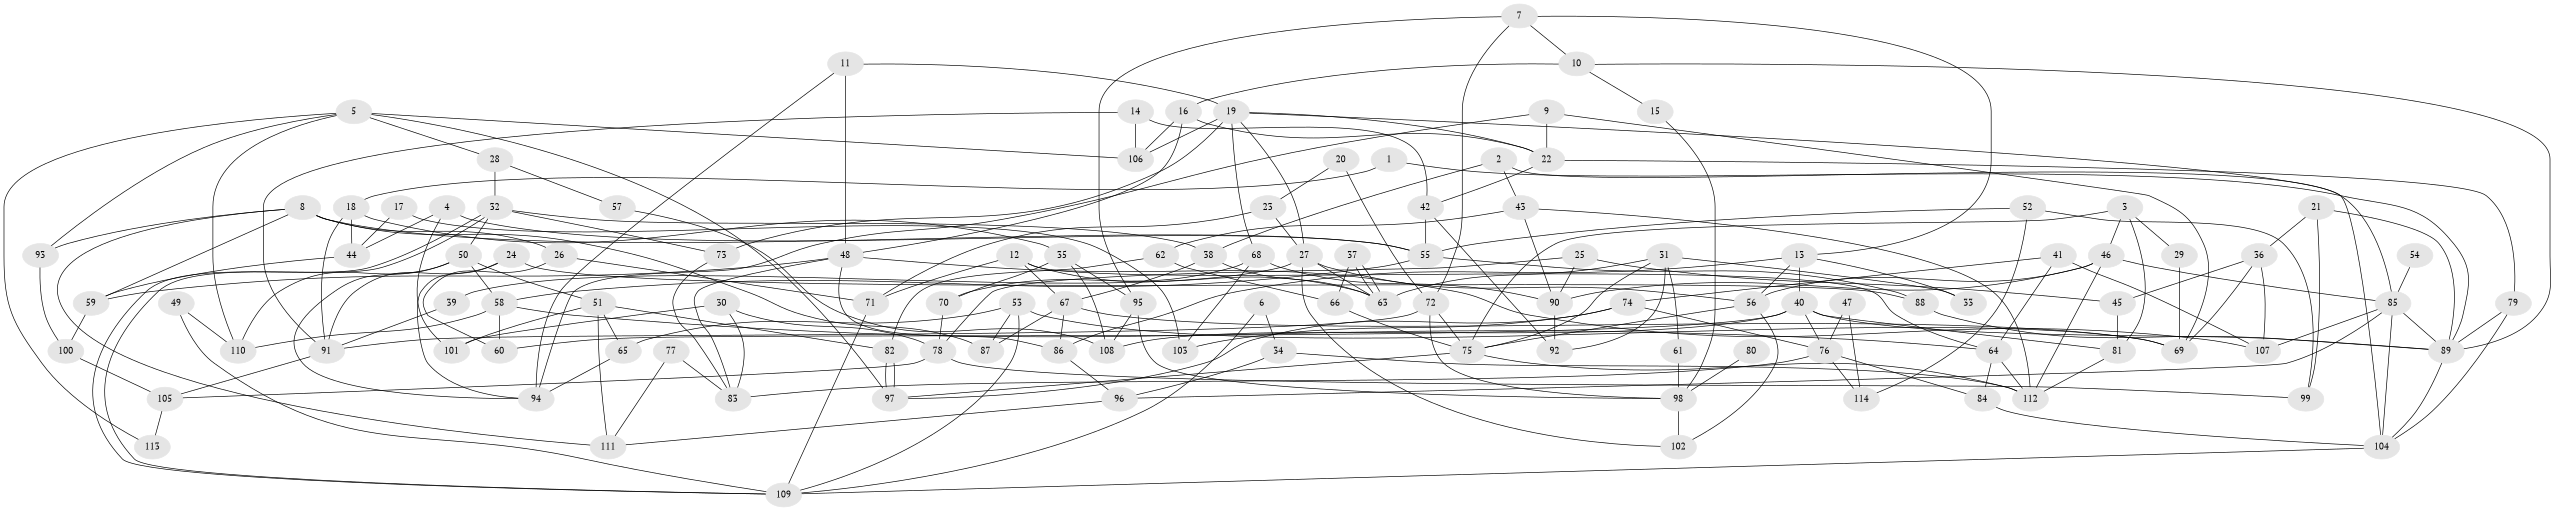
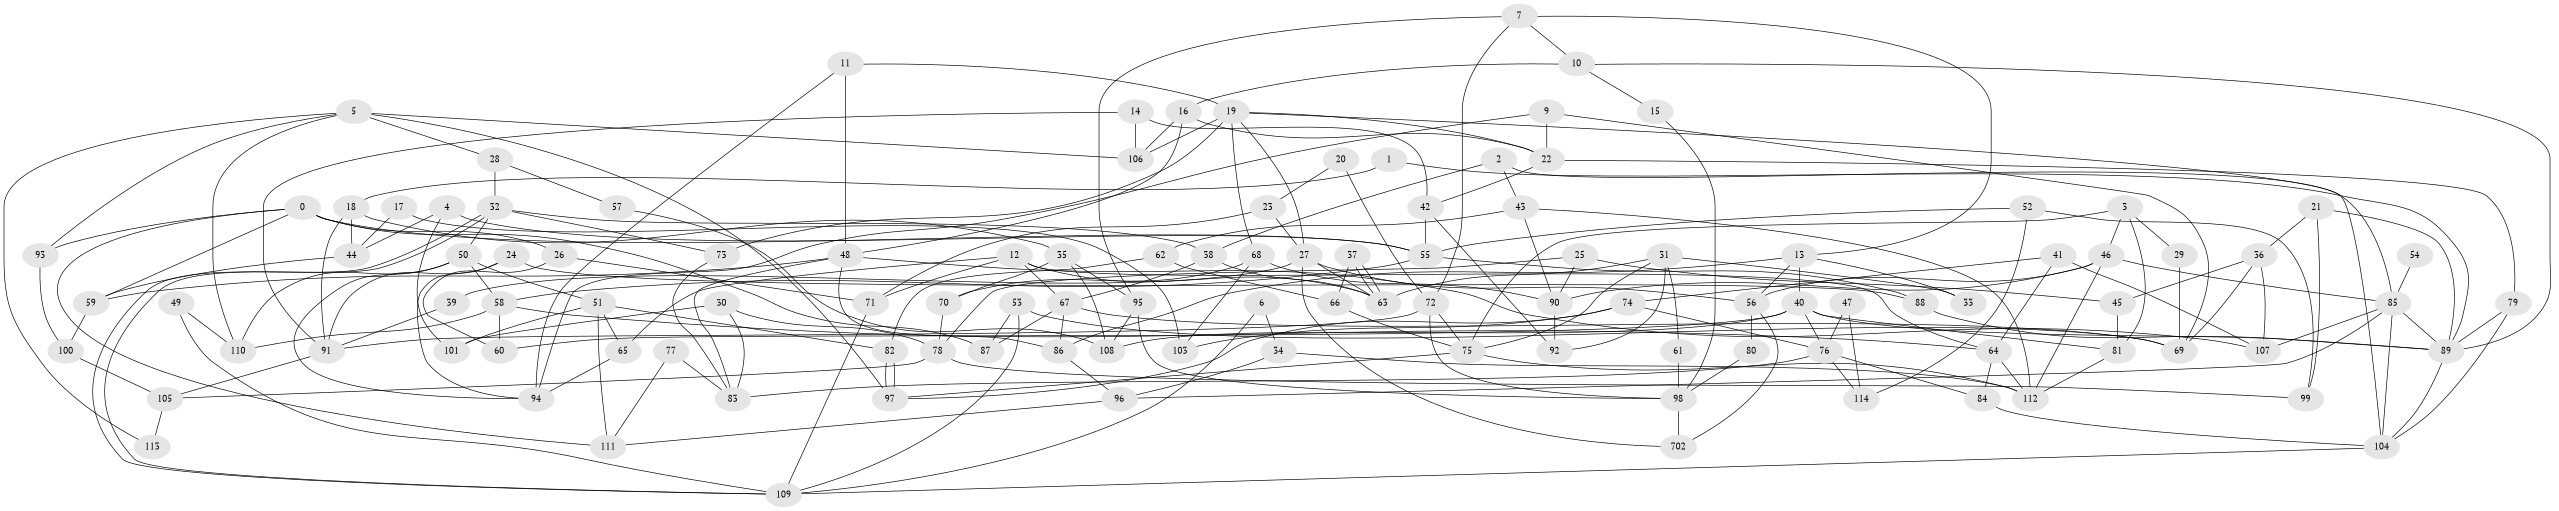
node "8": label "8" -> "0"
edge "56" -- "75": now "56" -- "80"
edge "53" -- "65": now "12" -- "65"
node "102": label "102" -> "702"
